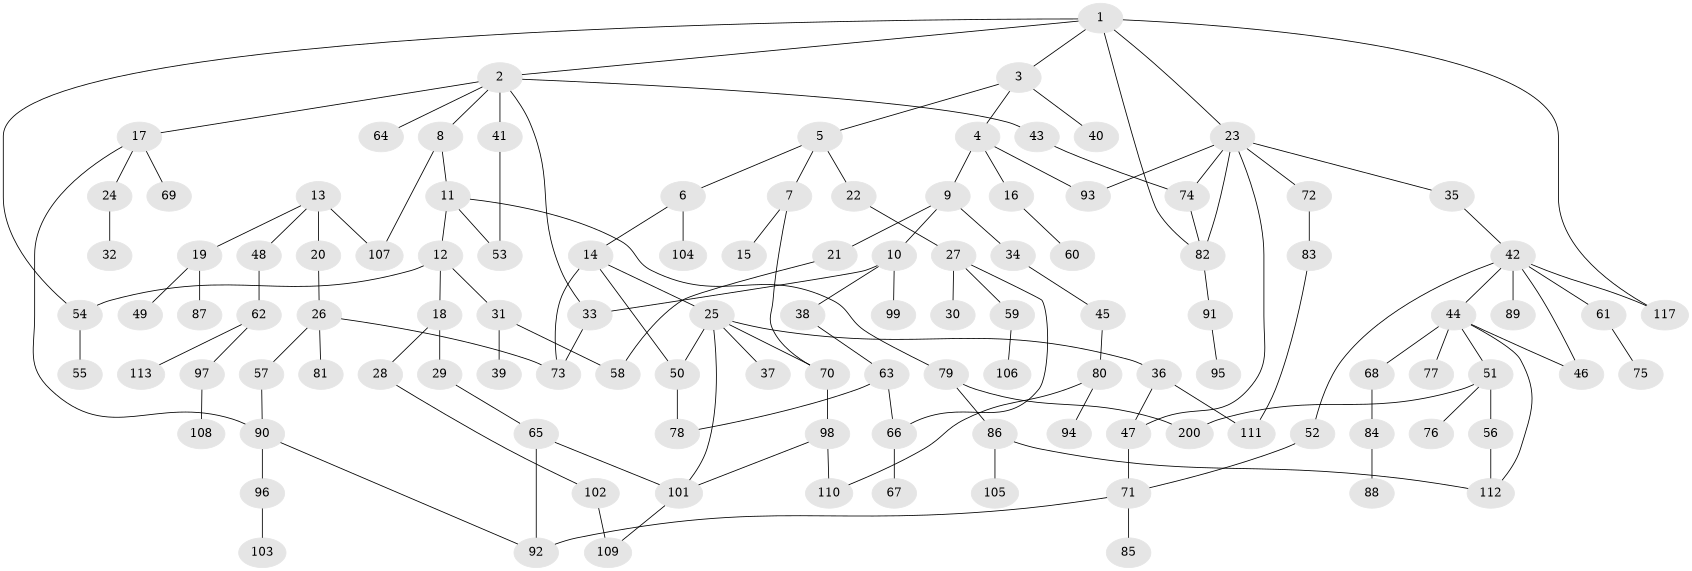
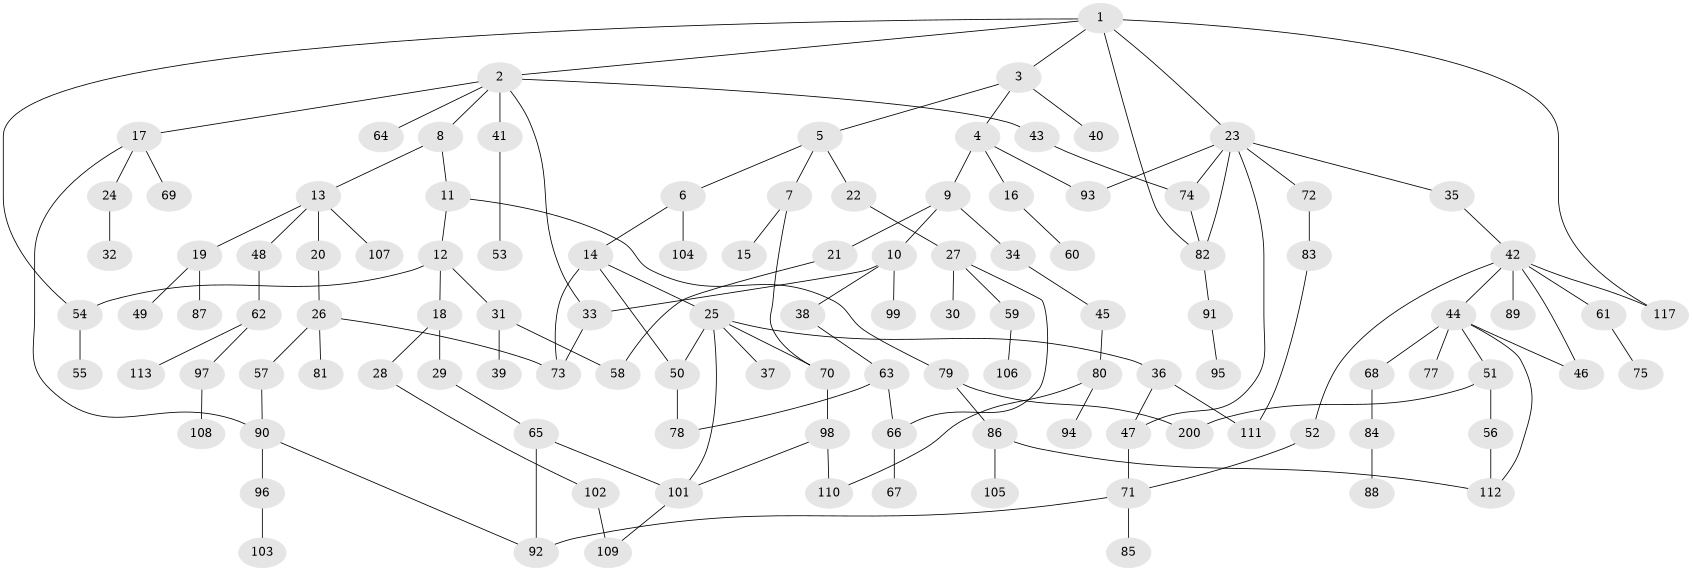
edge "8" -- "107": now "8" -- "13"
edge "11" -- "53": removed
node "76": removed
